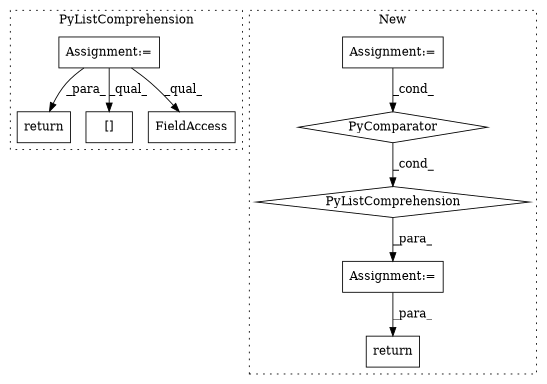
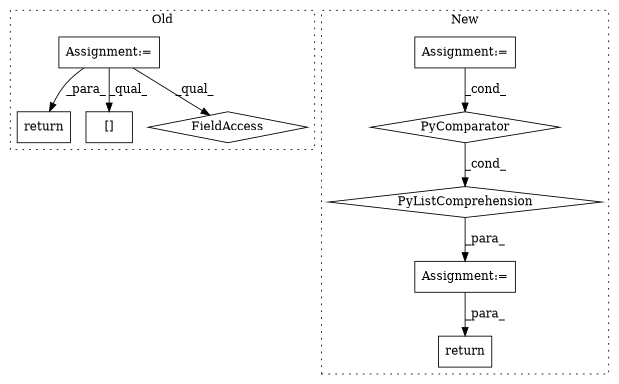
cluster "PyListComprehension": label "PyListComprehension" -> "Old"
node "FieldAccess": shape box -> diamond
